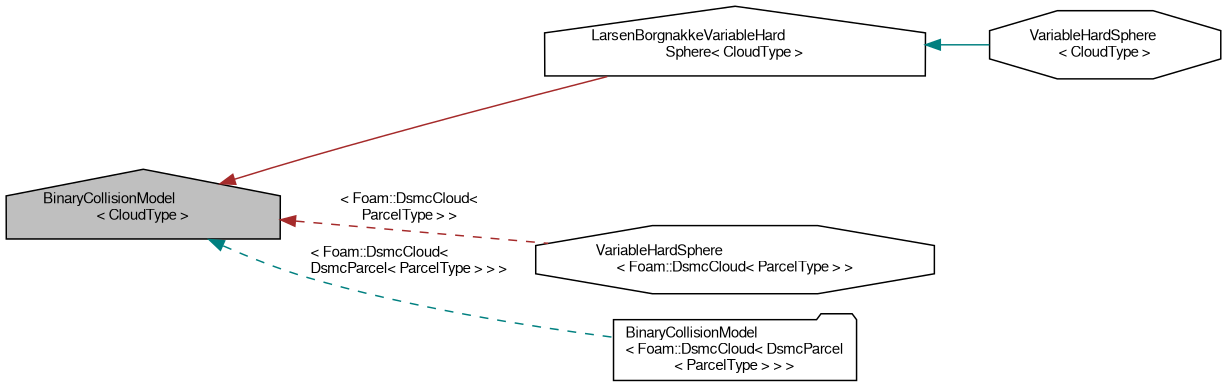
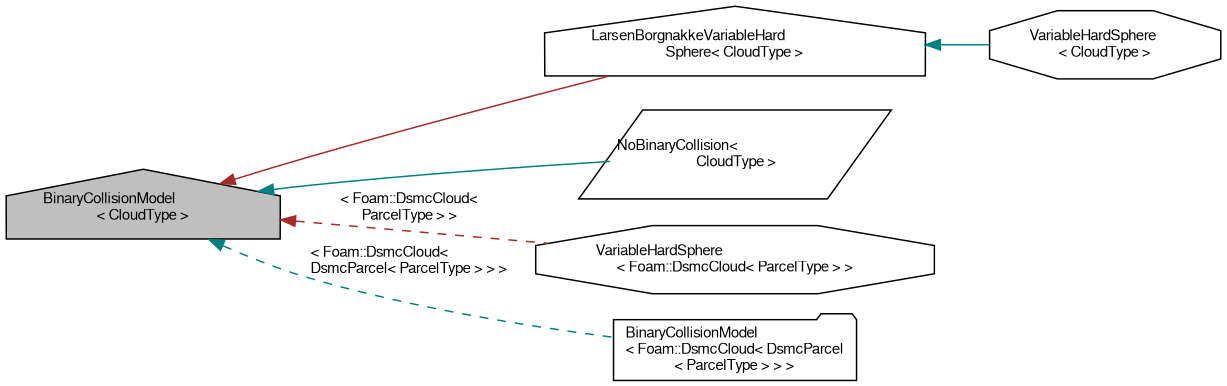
node "NoBinaryCollision< CloudType >": added
